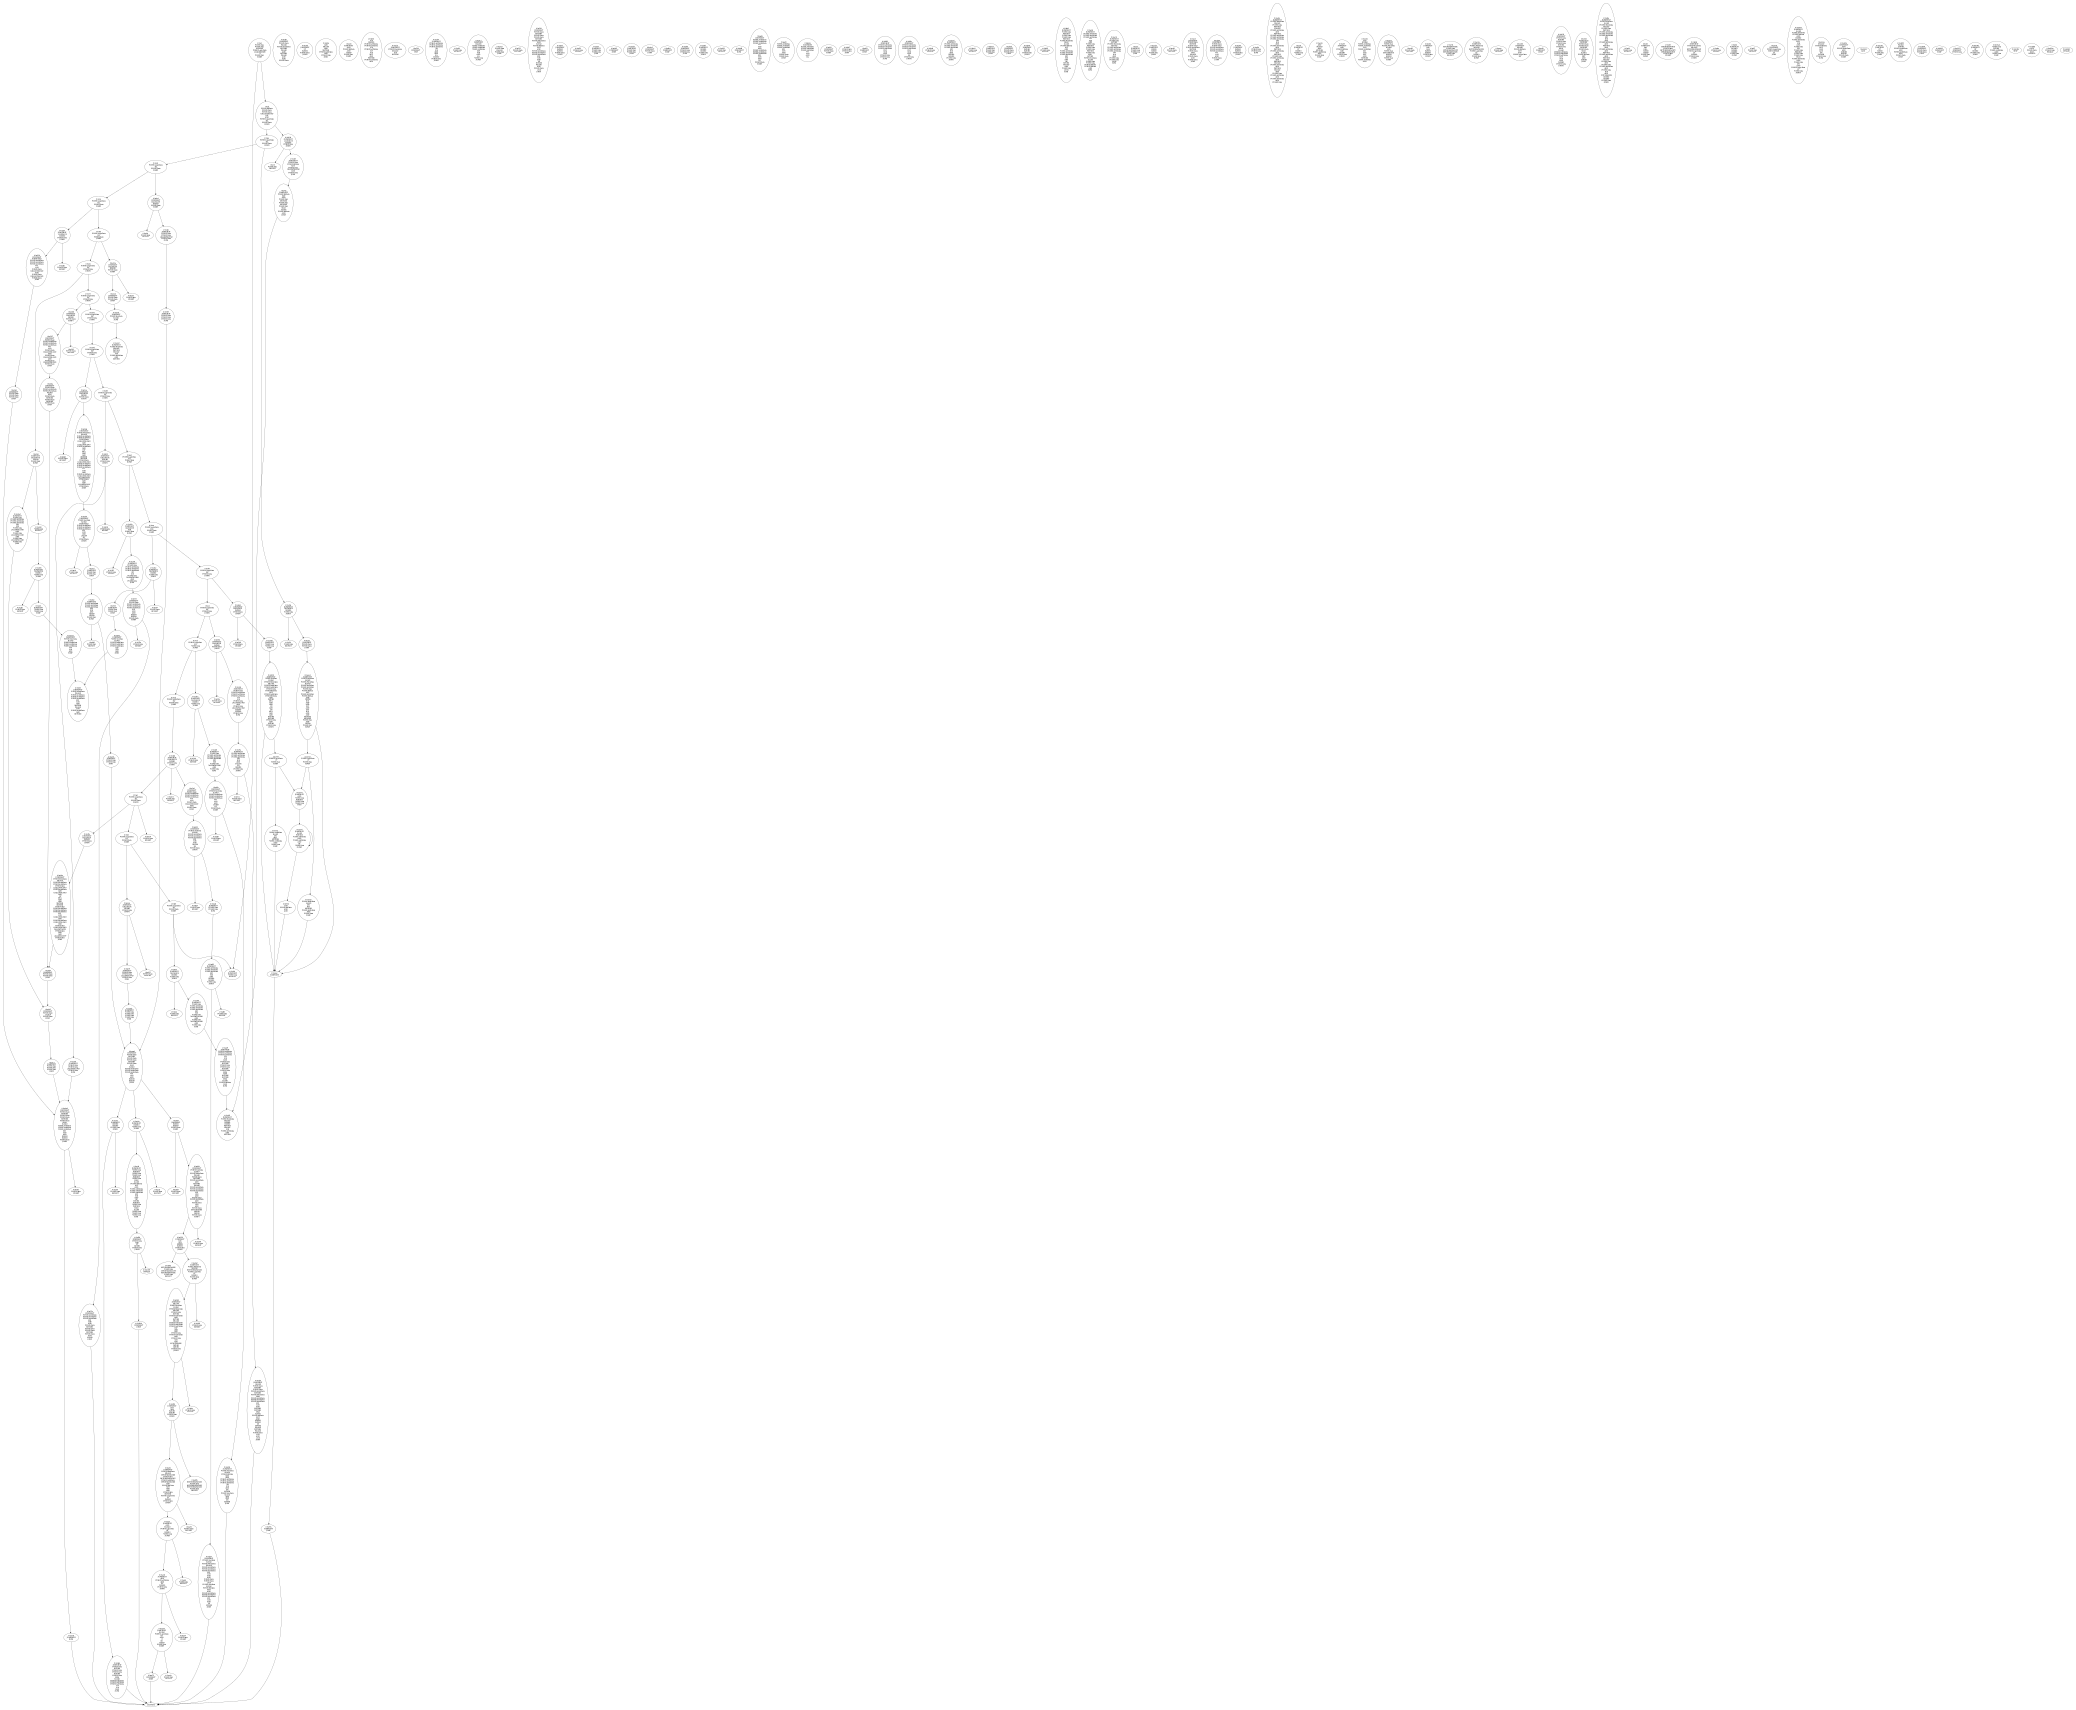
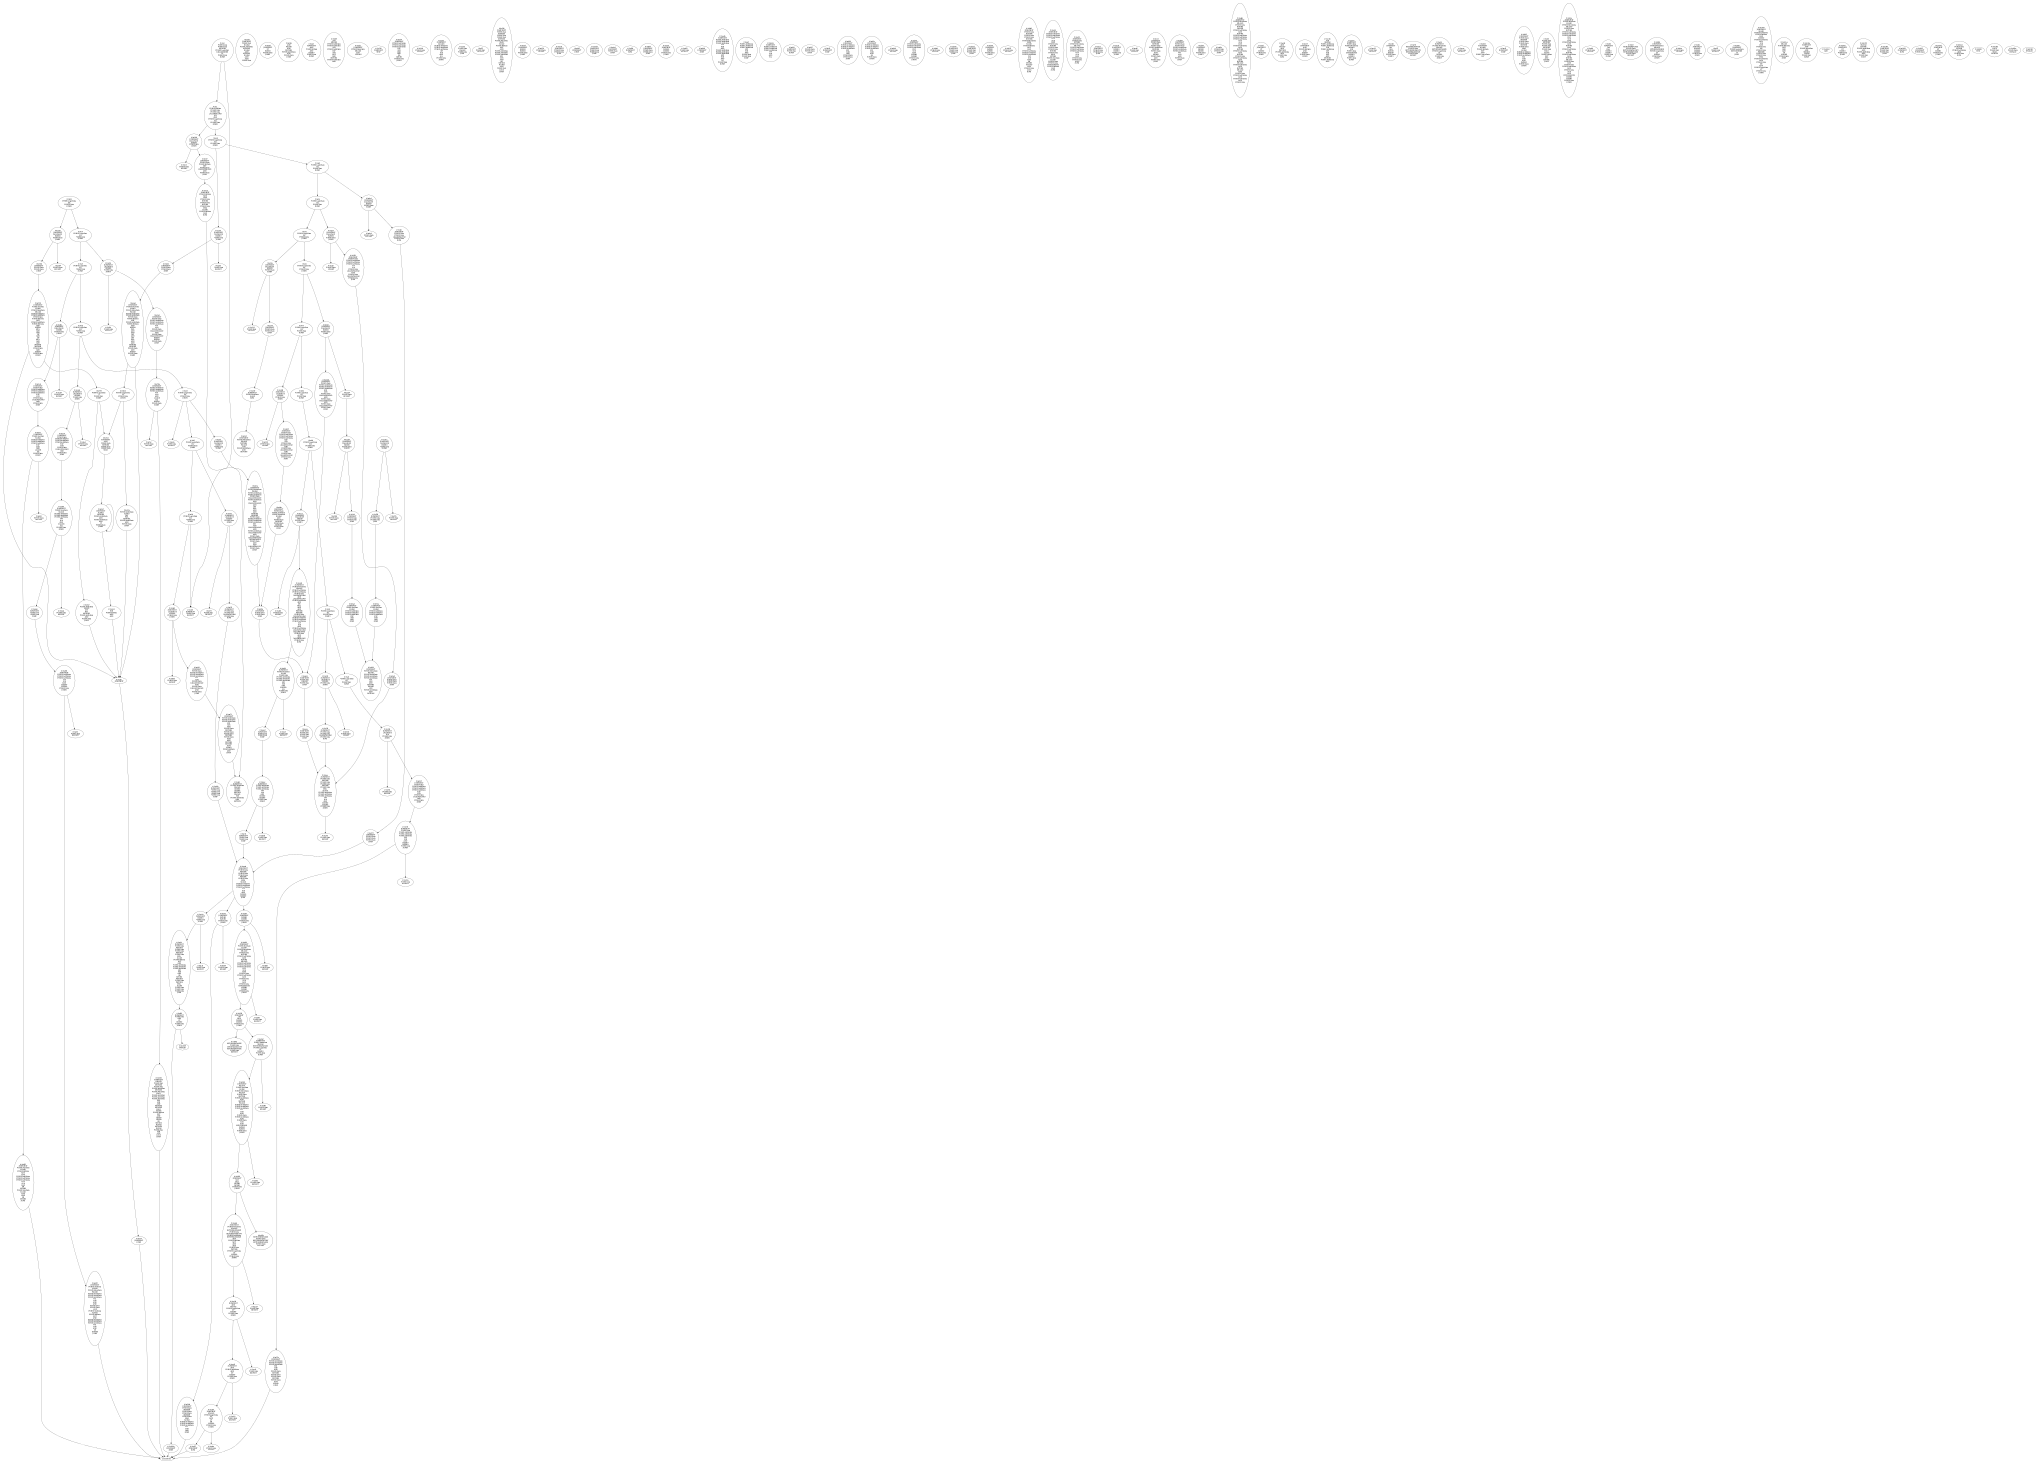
node "# 0xae PUSHX LogicData EQ PUSHX Data JUMPI": removed
edge "# 0x3dd JUMPDEST CALLVALUE ISZERO PUSHX Data JUMPI" -> "# 0xe5 PUSHX LogicData EQ PUSHX Data JUMPI": now "# 0xda PUSHX LogicData EQ PUSHX Data JUMPI" -> "# 0xe5 PUSHX LogicData EQ PUSHX Data JUMPI"
node "# 0x711 JUMPDEST JUMP": removed
